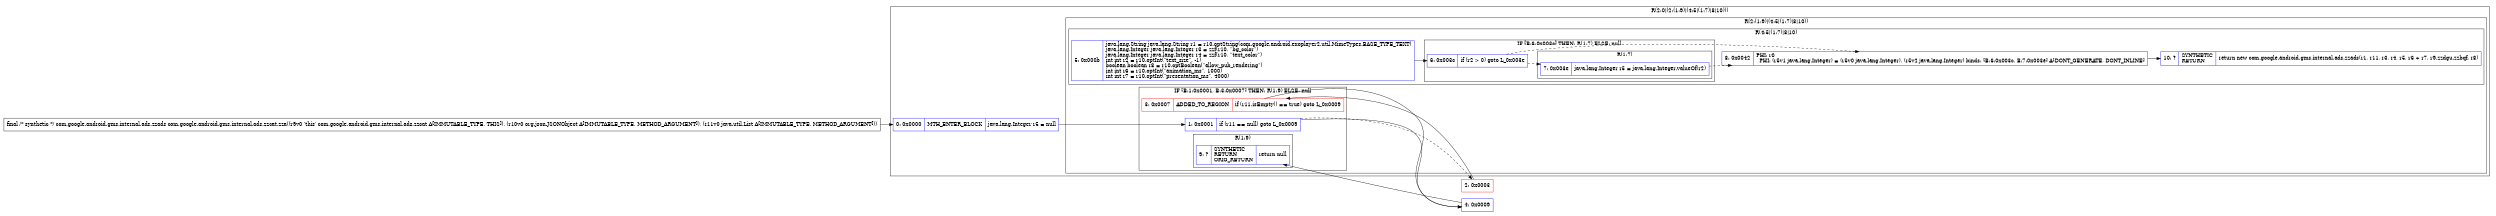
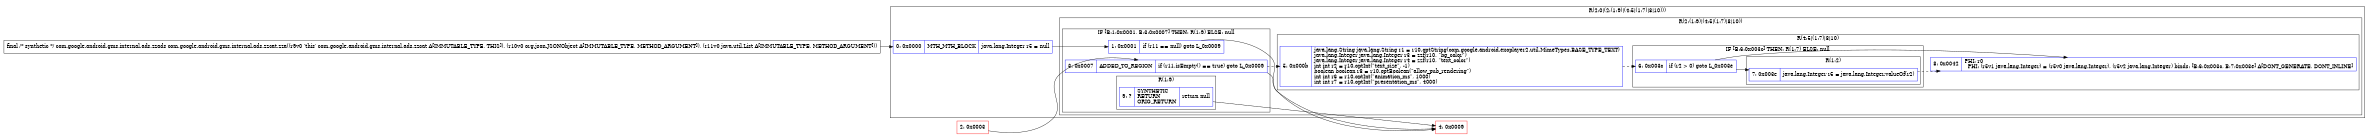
edge "6: 0x003c" -> "8: 0x0042": style dashed -> solid
cluster "R(1:7)": label "R(1:7)" -> "R(1:2)"
node "10: ?": removed
edge "5: 0x000b" -> "6: 0x003c": style solid -> dashed
edge "6: 0x003c" -> "7: 0x003e": style dashed -> solid
edge "3: 0x0007" -> "5: 0x000b": added
node "3: 0x0007": color red -> blue
node "0: 0x0000": text "MTH_ENTER_BLOCK" -> "MTH_MTH_BLOCK"
edge "1: 0x0001" -> "2: 0x0003": removed
edge "4: 0x0009" -> "9: ?": reversed
node "4: 0x0009": color blue -> red
